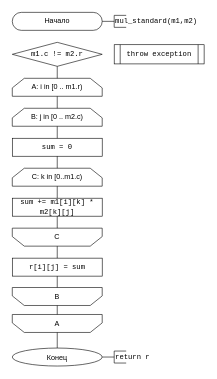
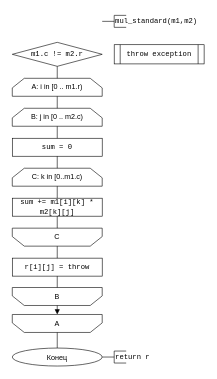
node "Начало": removed
node "r[i][j] = sum": label "r[i][j] = sum" -> "r[i][j] = throw"
edge "B" -- "A": arrowhead none -> block
